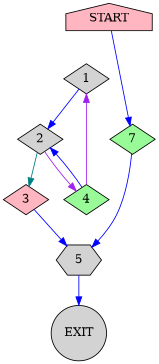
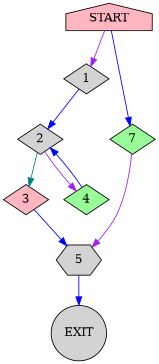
edge "4" -> "1": now "START" -> "1"
edge "7" -> "5": color blue -> purple
